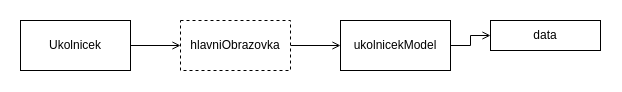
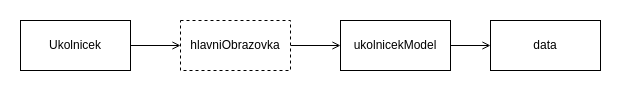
node "data": size 110x30 -> 110x50
